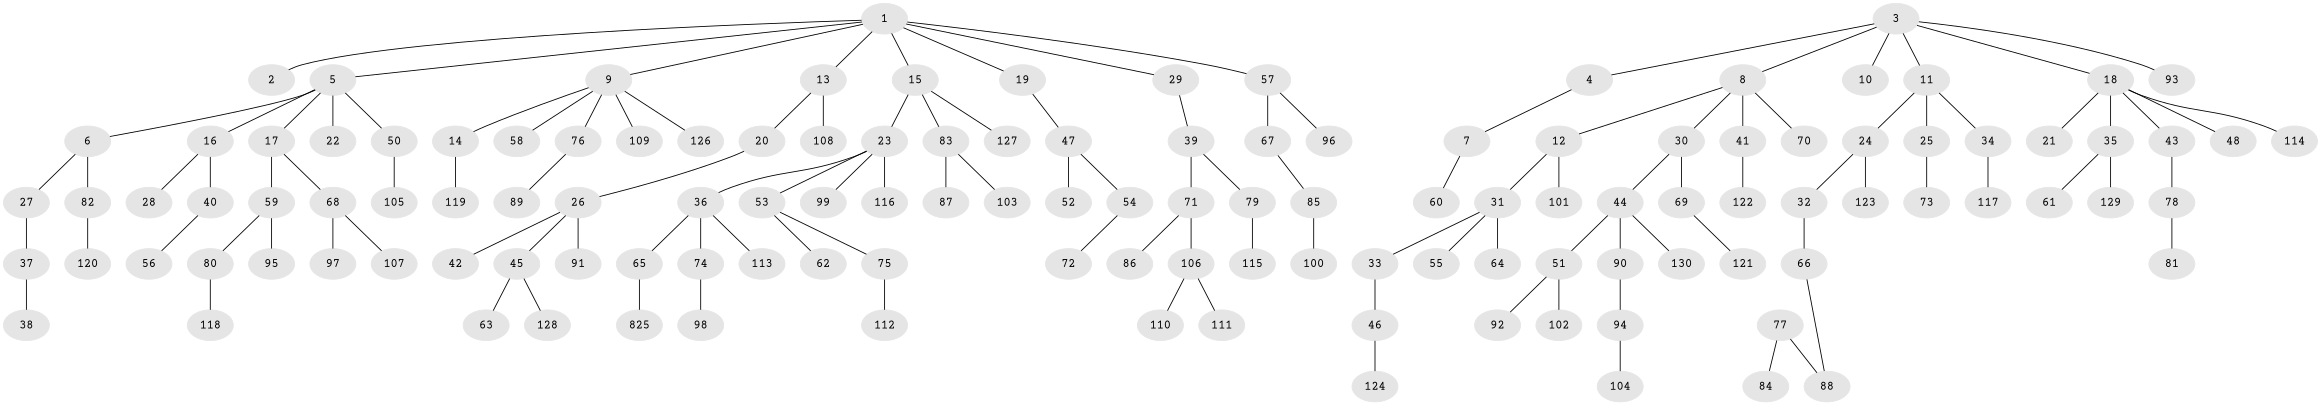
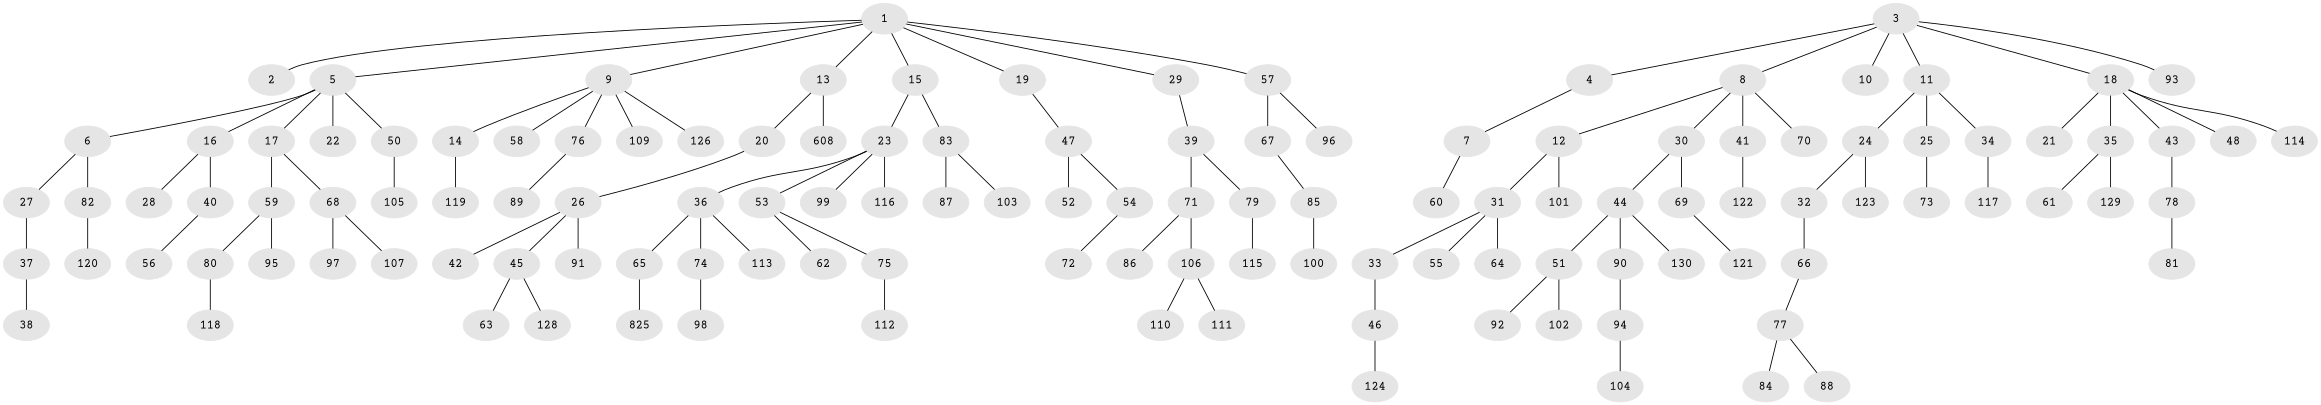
node "108": label "108" -> "608"
node "127": removed
edge "66" -- "88": now "66" -- "77"
